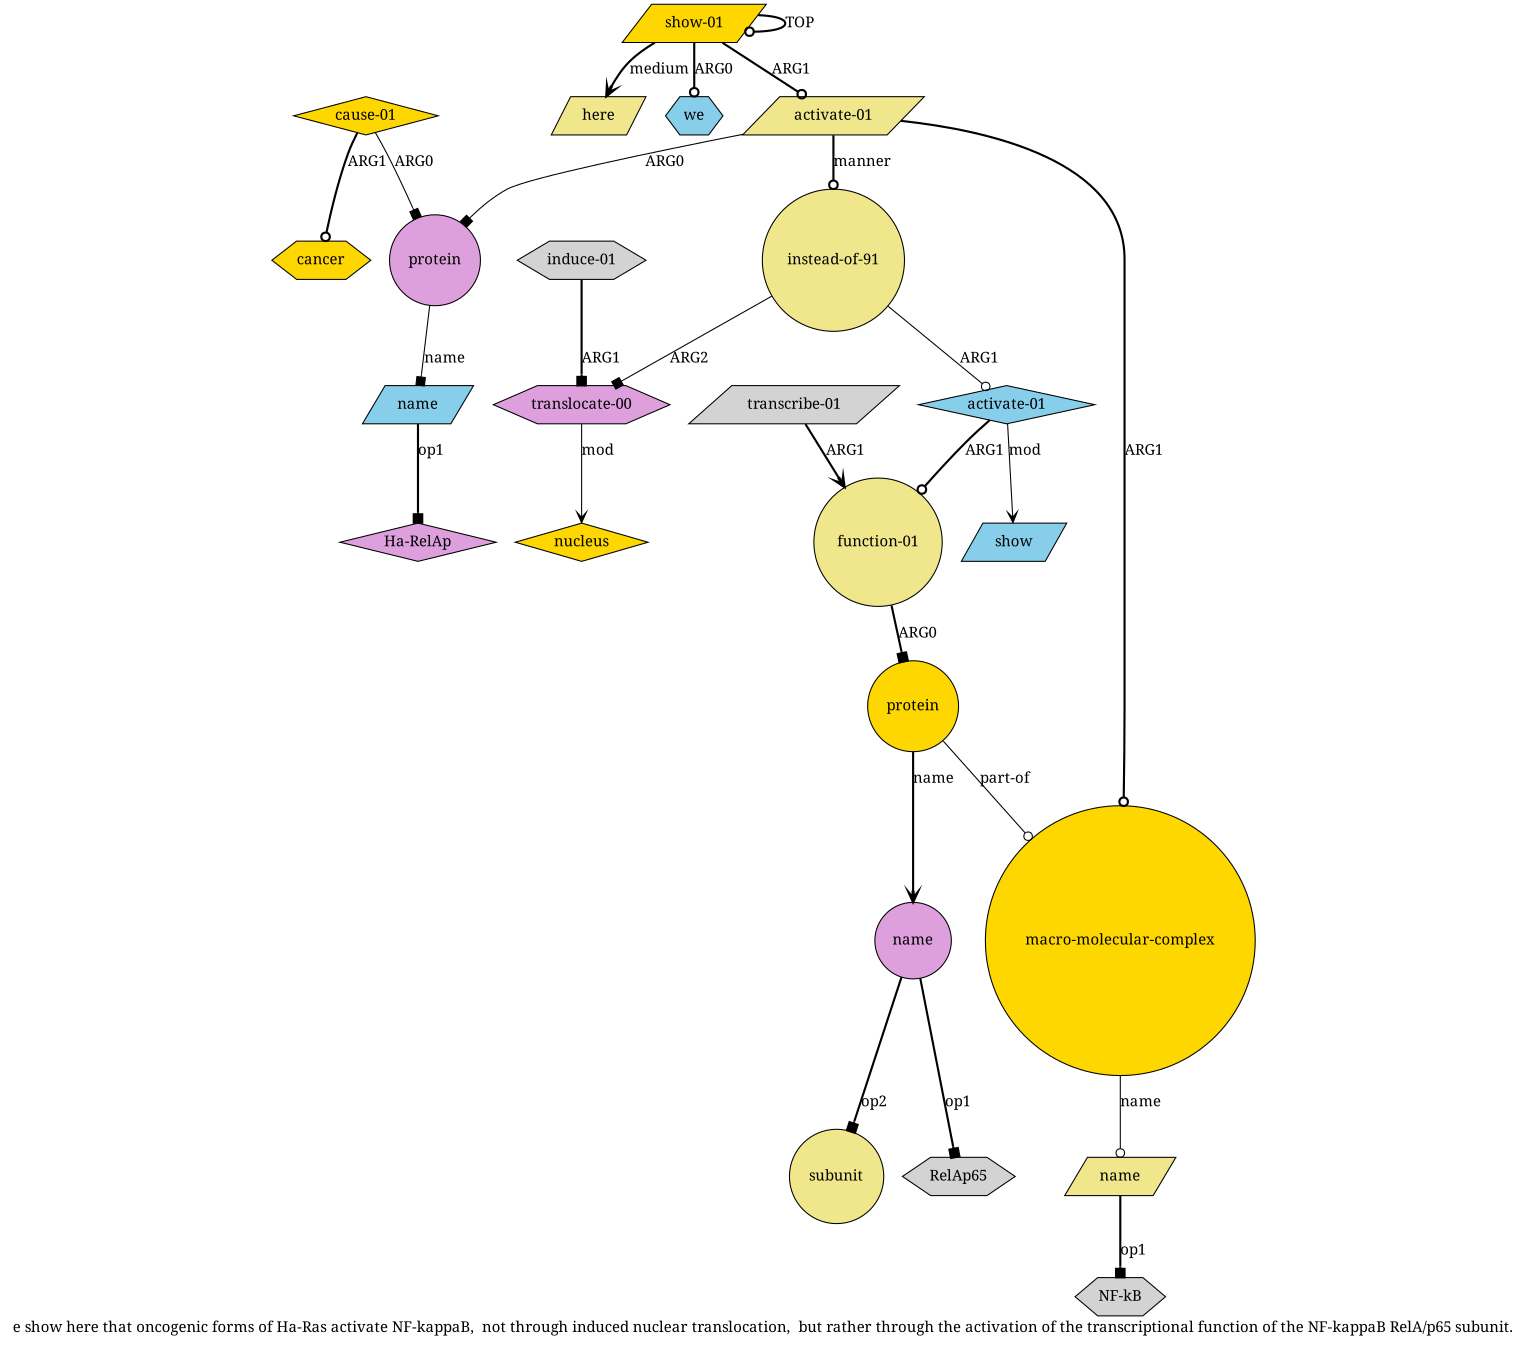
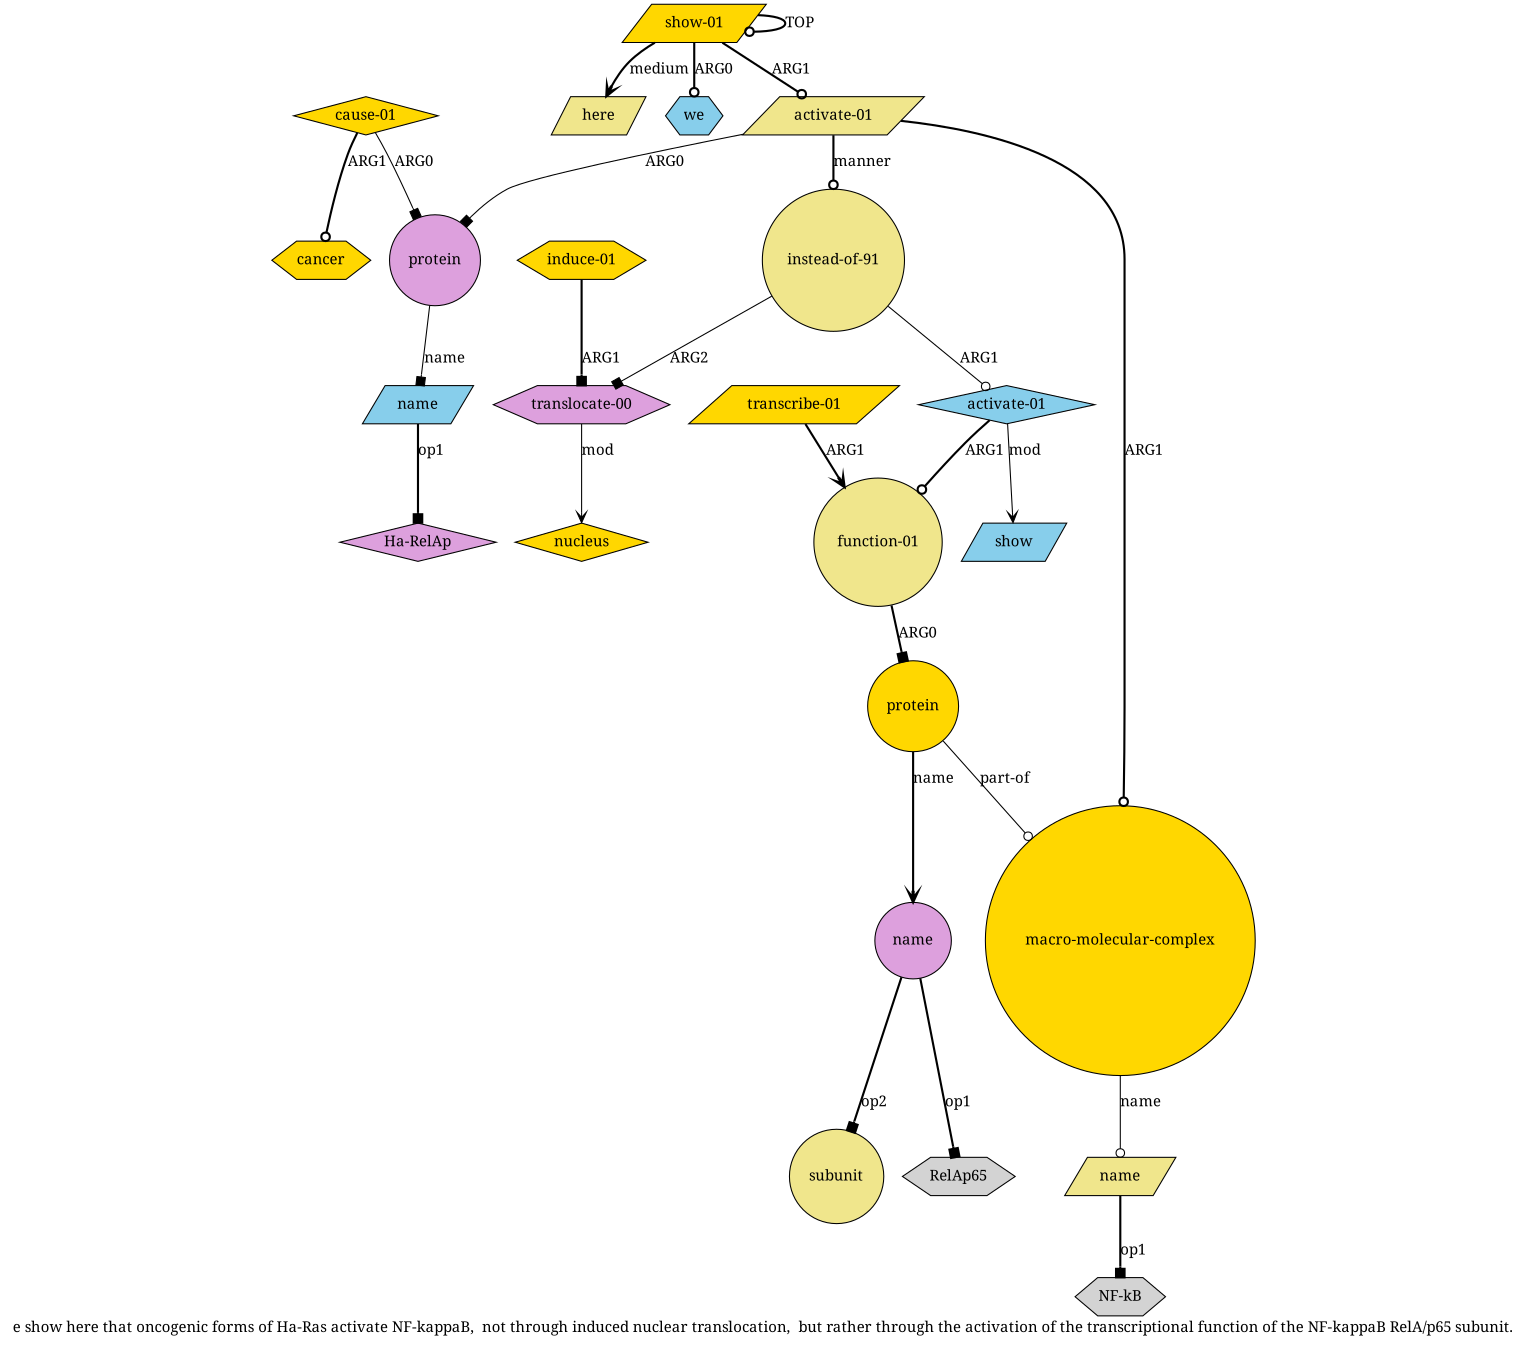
node "induce-01": fillcolor lightgrey -> gold
node "transcribe-01": fillcolor lightgrey -> gold
